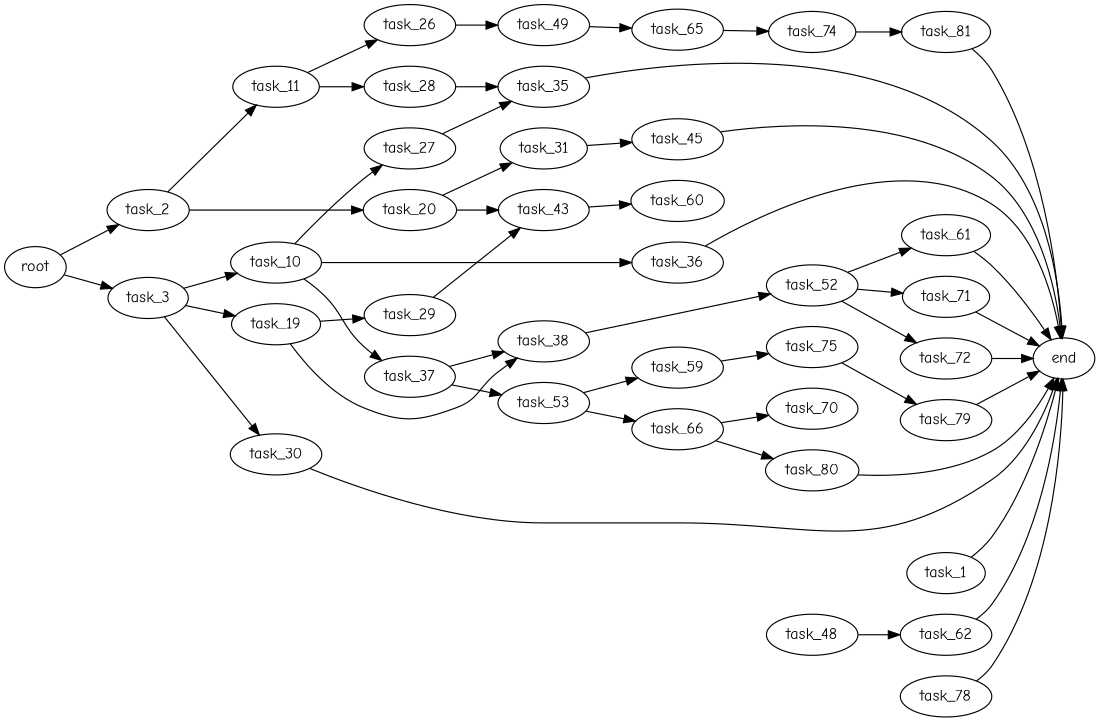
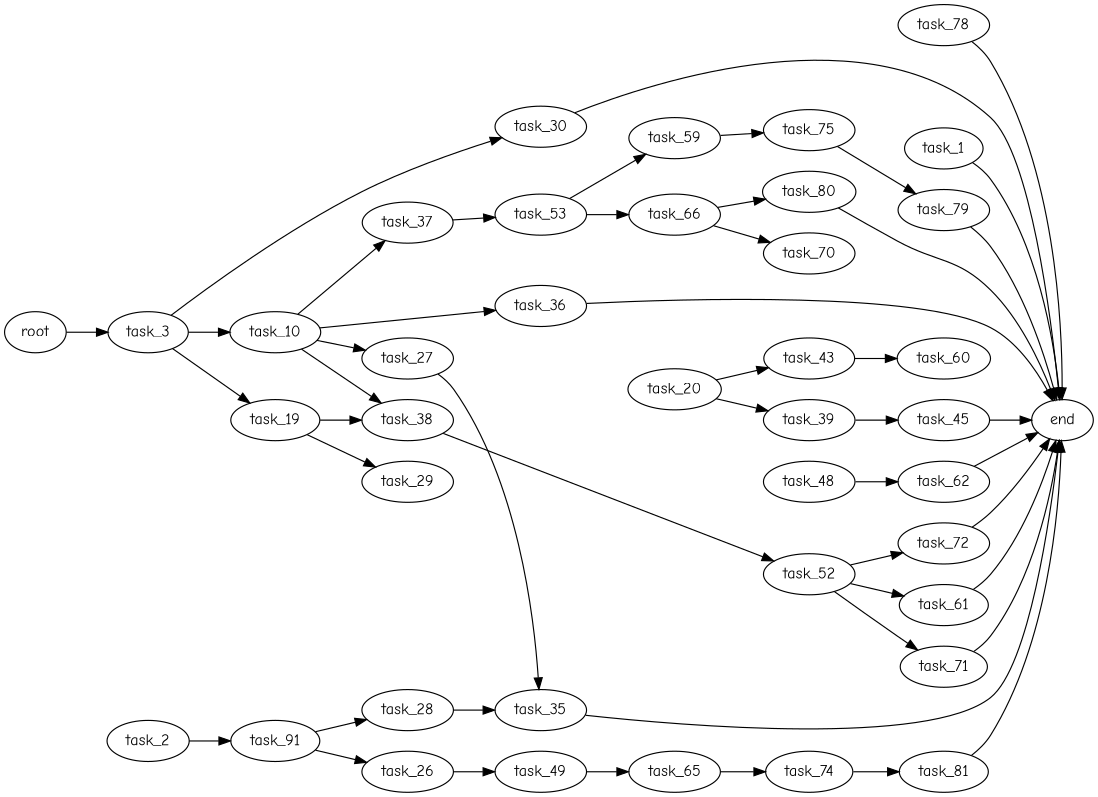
node "task_11": label "task_11" -> "task_91"
node "task_31": label "task_31" -> "task_39"
edge "task_2" -> "task_20": removed
edge "root" -> "task_2": removed
edge "task_29" -> "task_43": removed
edge "task_37" -> "task_38": now "task_10" -> "task_38"
